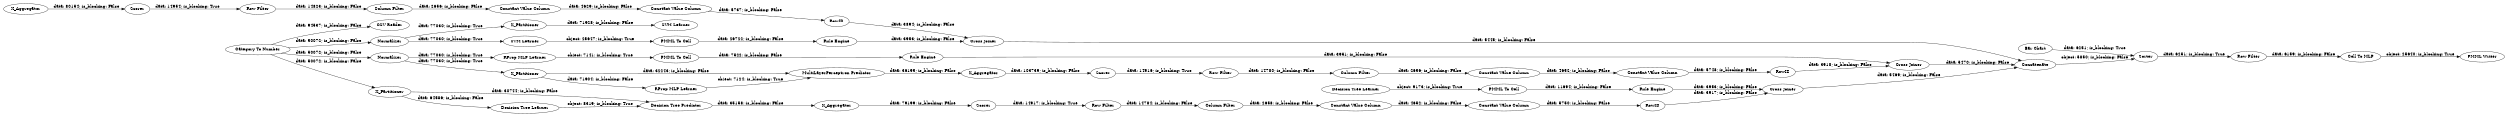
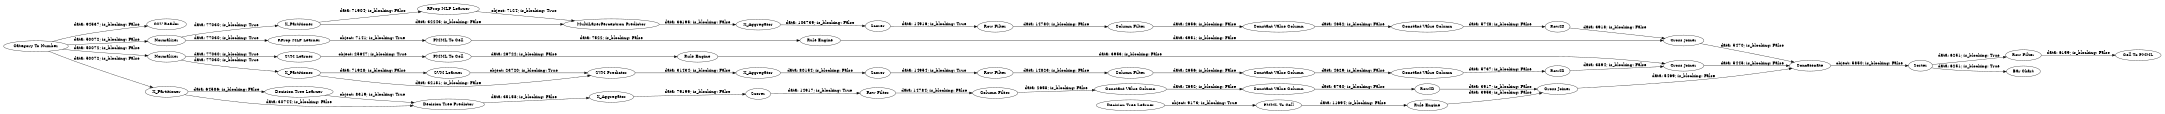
edge "Bar Chart" -> "Sorter": reversed
node "Cell To MLP": label "Cell To MLP" -> "Cell To PMML"
node "PMML Writer": removed
node "SVM Predictor": added
